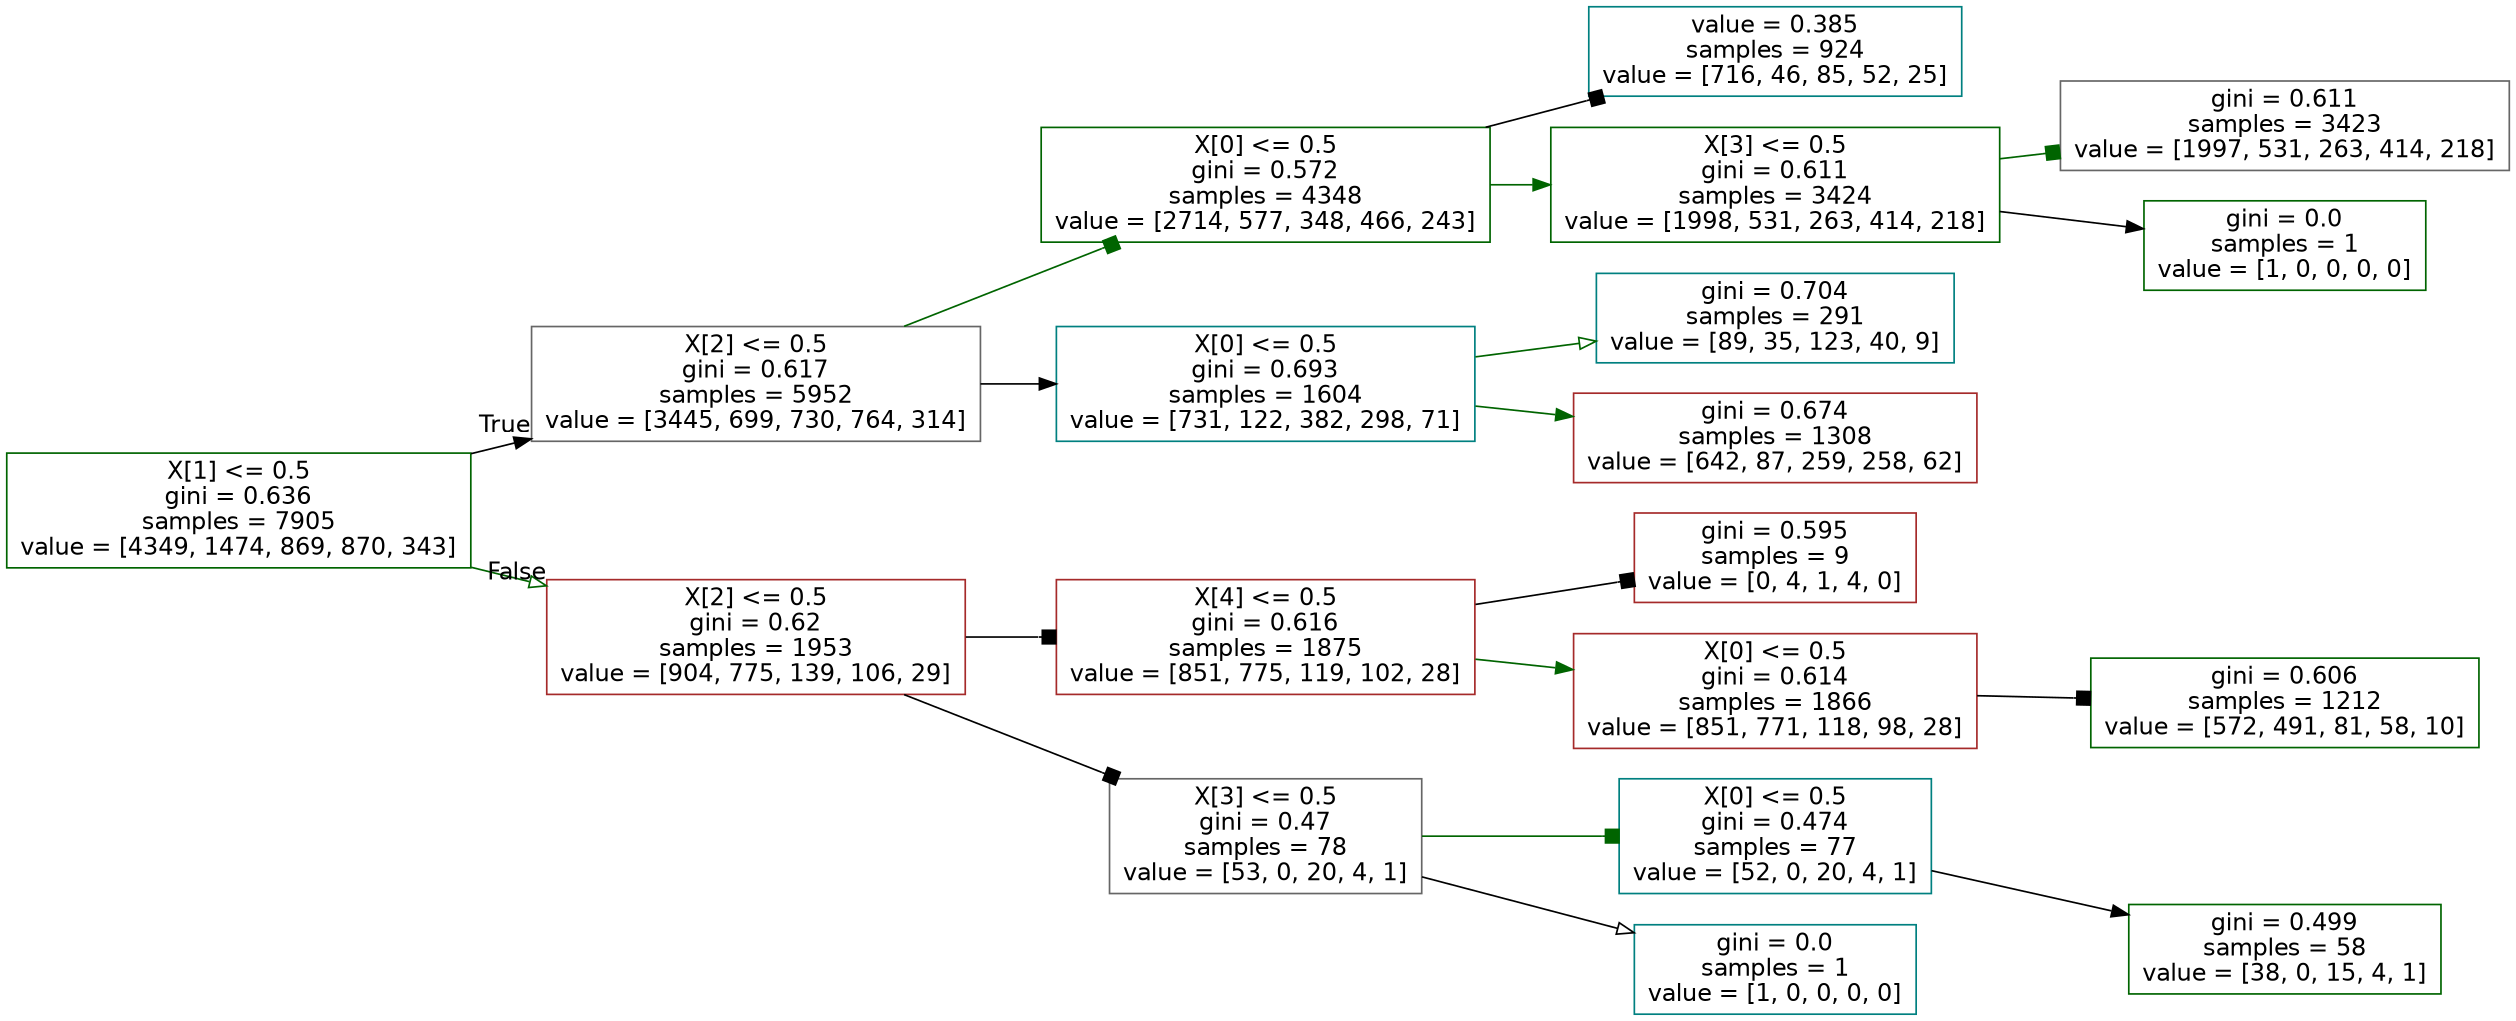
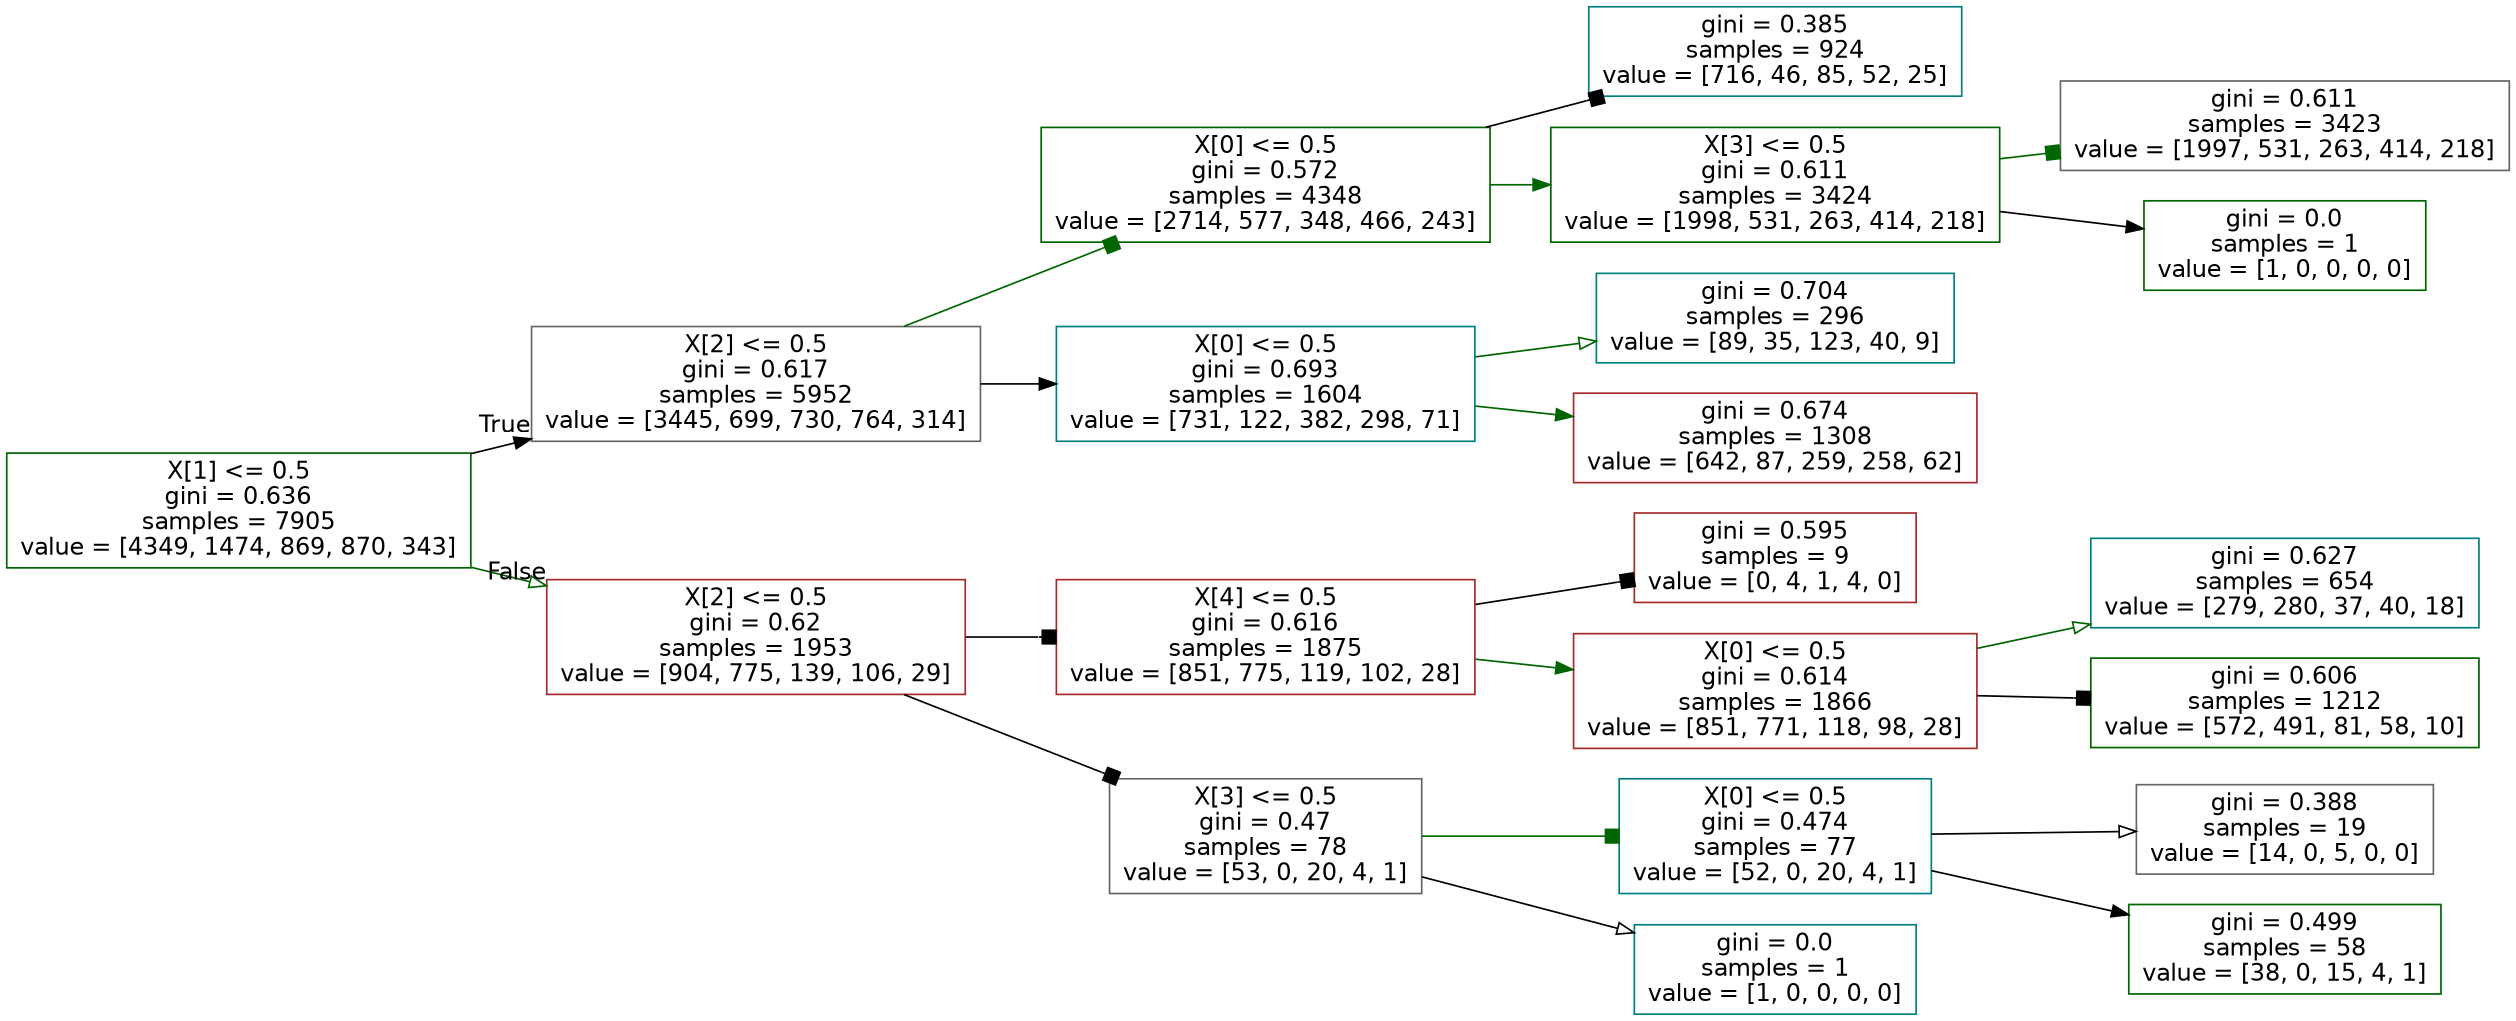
node "value = 0.385 samples = 924 value = [716, 46, 85, 52, 25]": label "value = 0.385 samples = 924 value = [716, 46, 85, 52, 25]" -> "gini = 0.385 samples = 924 value = [716, 46, 85, 52, 25]"
node "gini = 0.704 samples = 291 value = [89, 35, 123, 40, 9]": label "gini = 0.704 samples = 291 value = [89, 35, 123, 40, 9]" -> "gini = 0.704 samples = 296 value = [89, 35, 123, 40, 9]"
node "gini = 0.627 samples = 654 value = [279, 280, 37, 40, 18]": added
node "gini = 0.388 samples = 19 value = [14, 0, 5, 0, 0]": added
